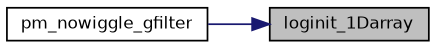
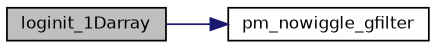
edge "pm_nowiggle_gfilter" -> "loginit_1Darray": reversed
